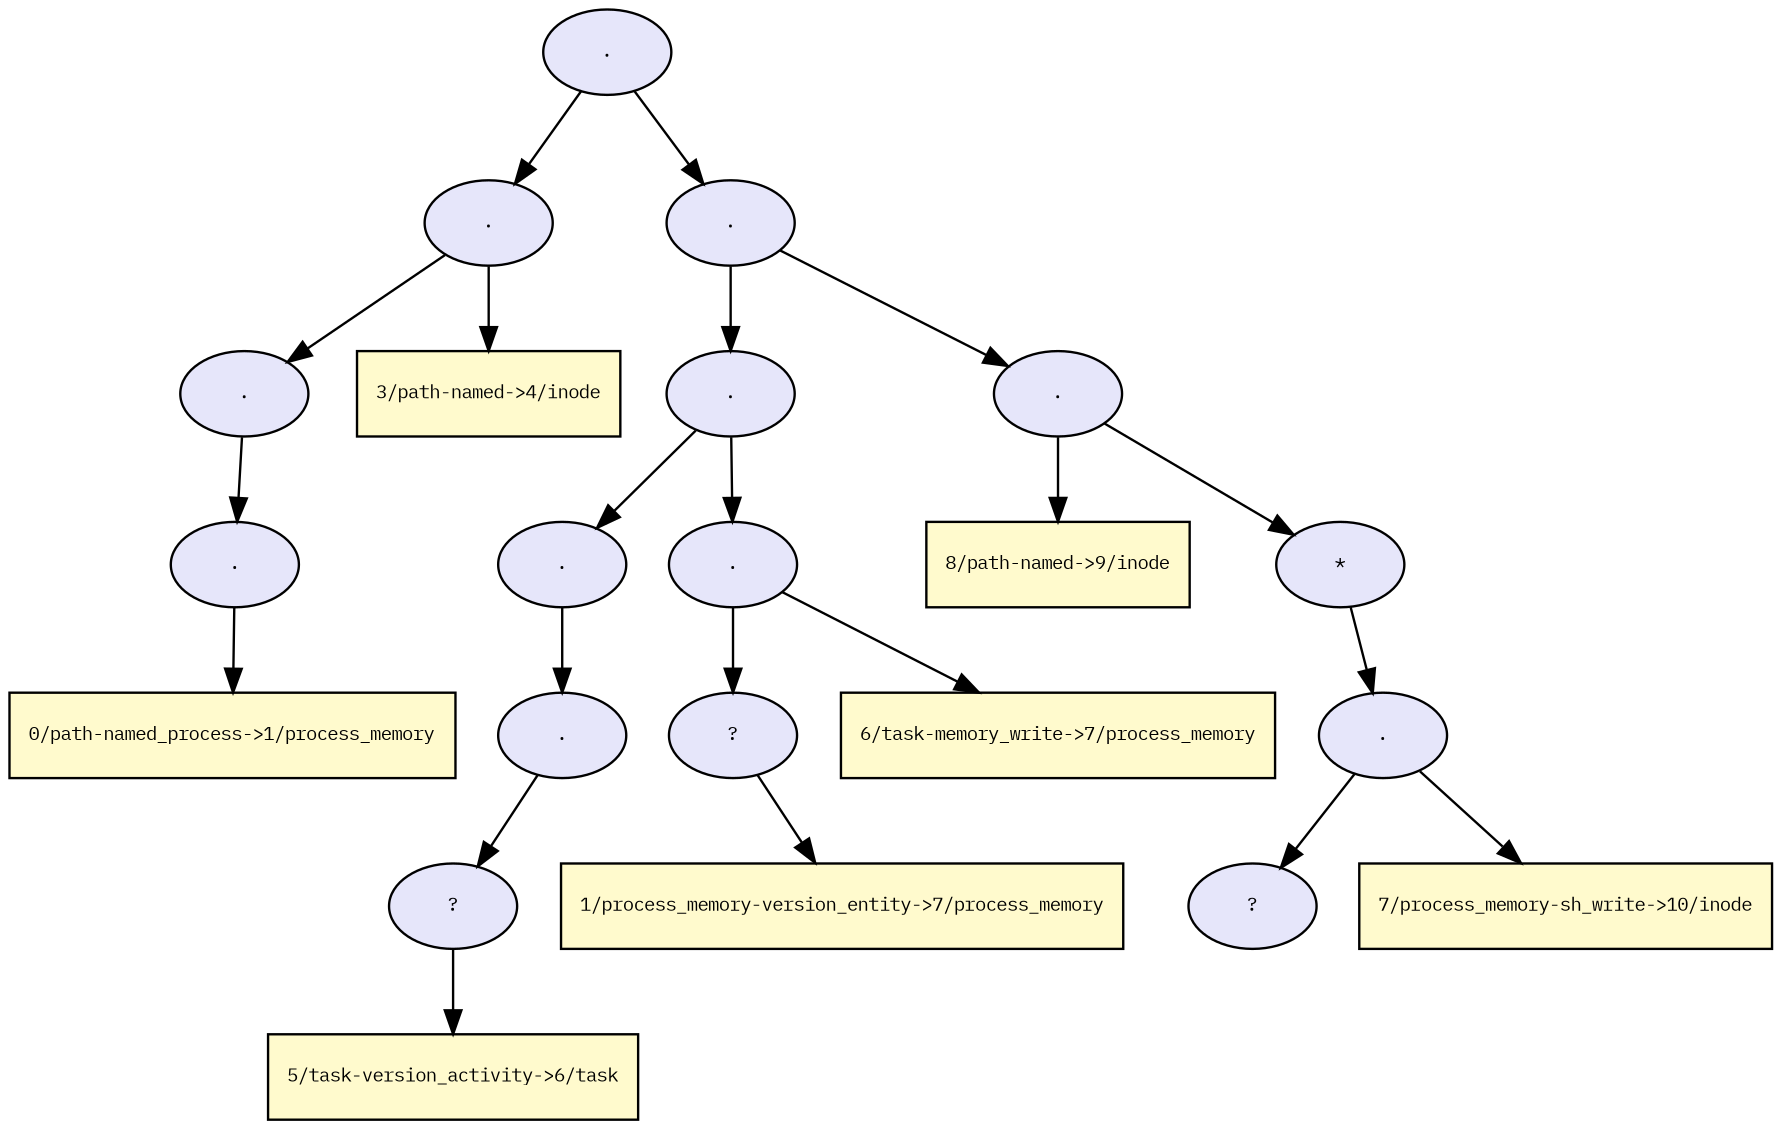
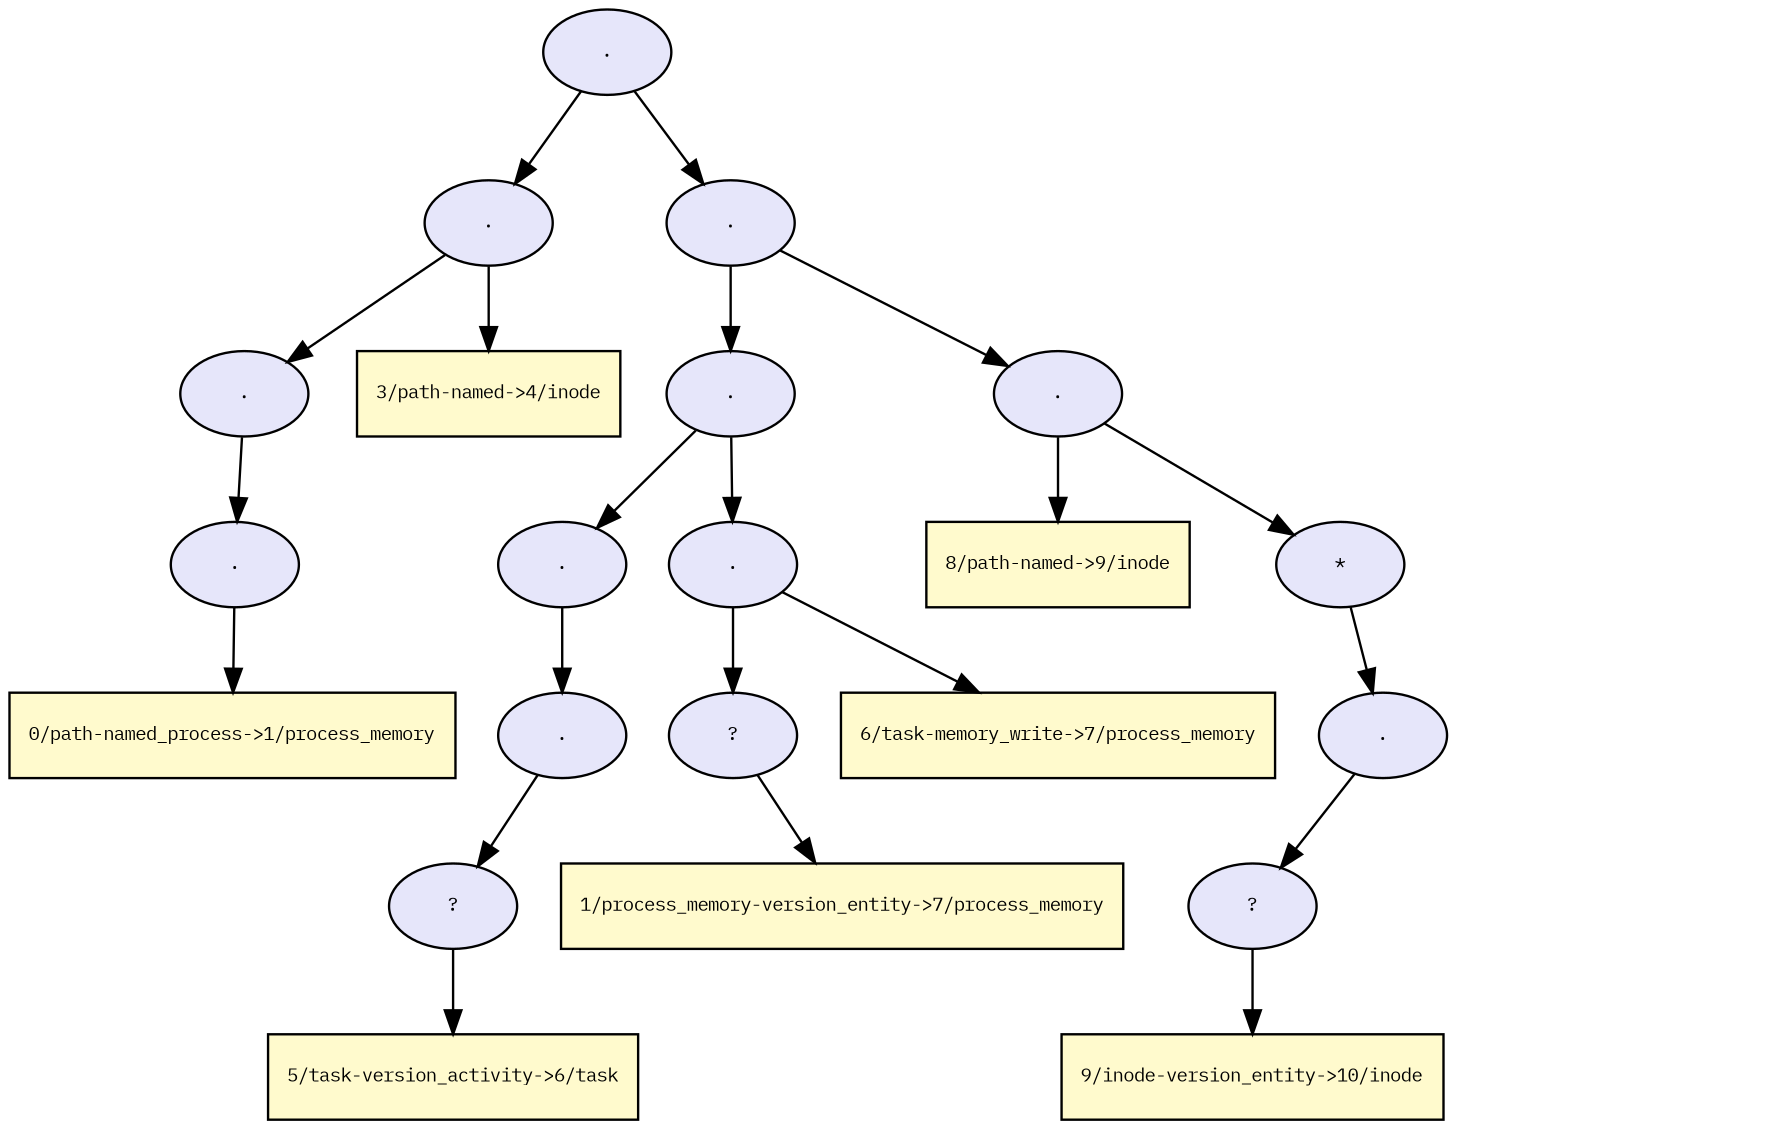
node "7/process_memory-sh_write->10/inode": removed
node "9/inode-version_entity->10/inode": added
